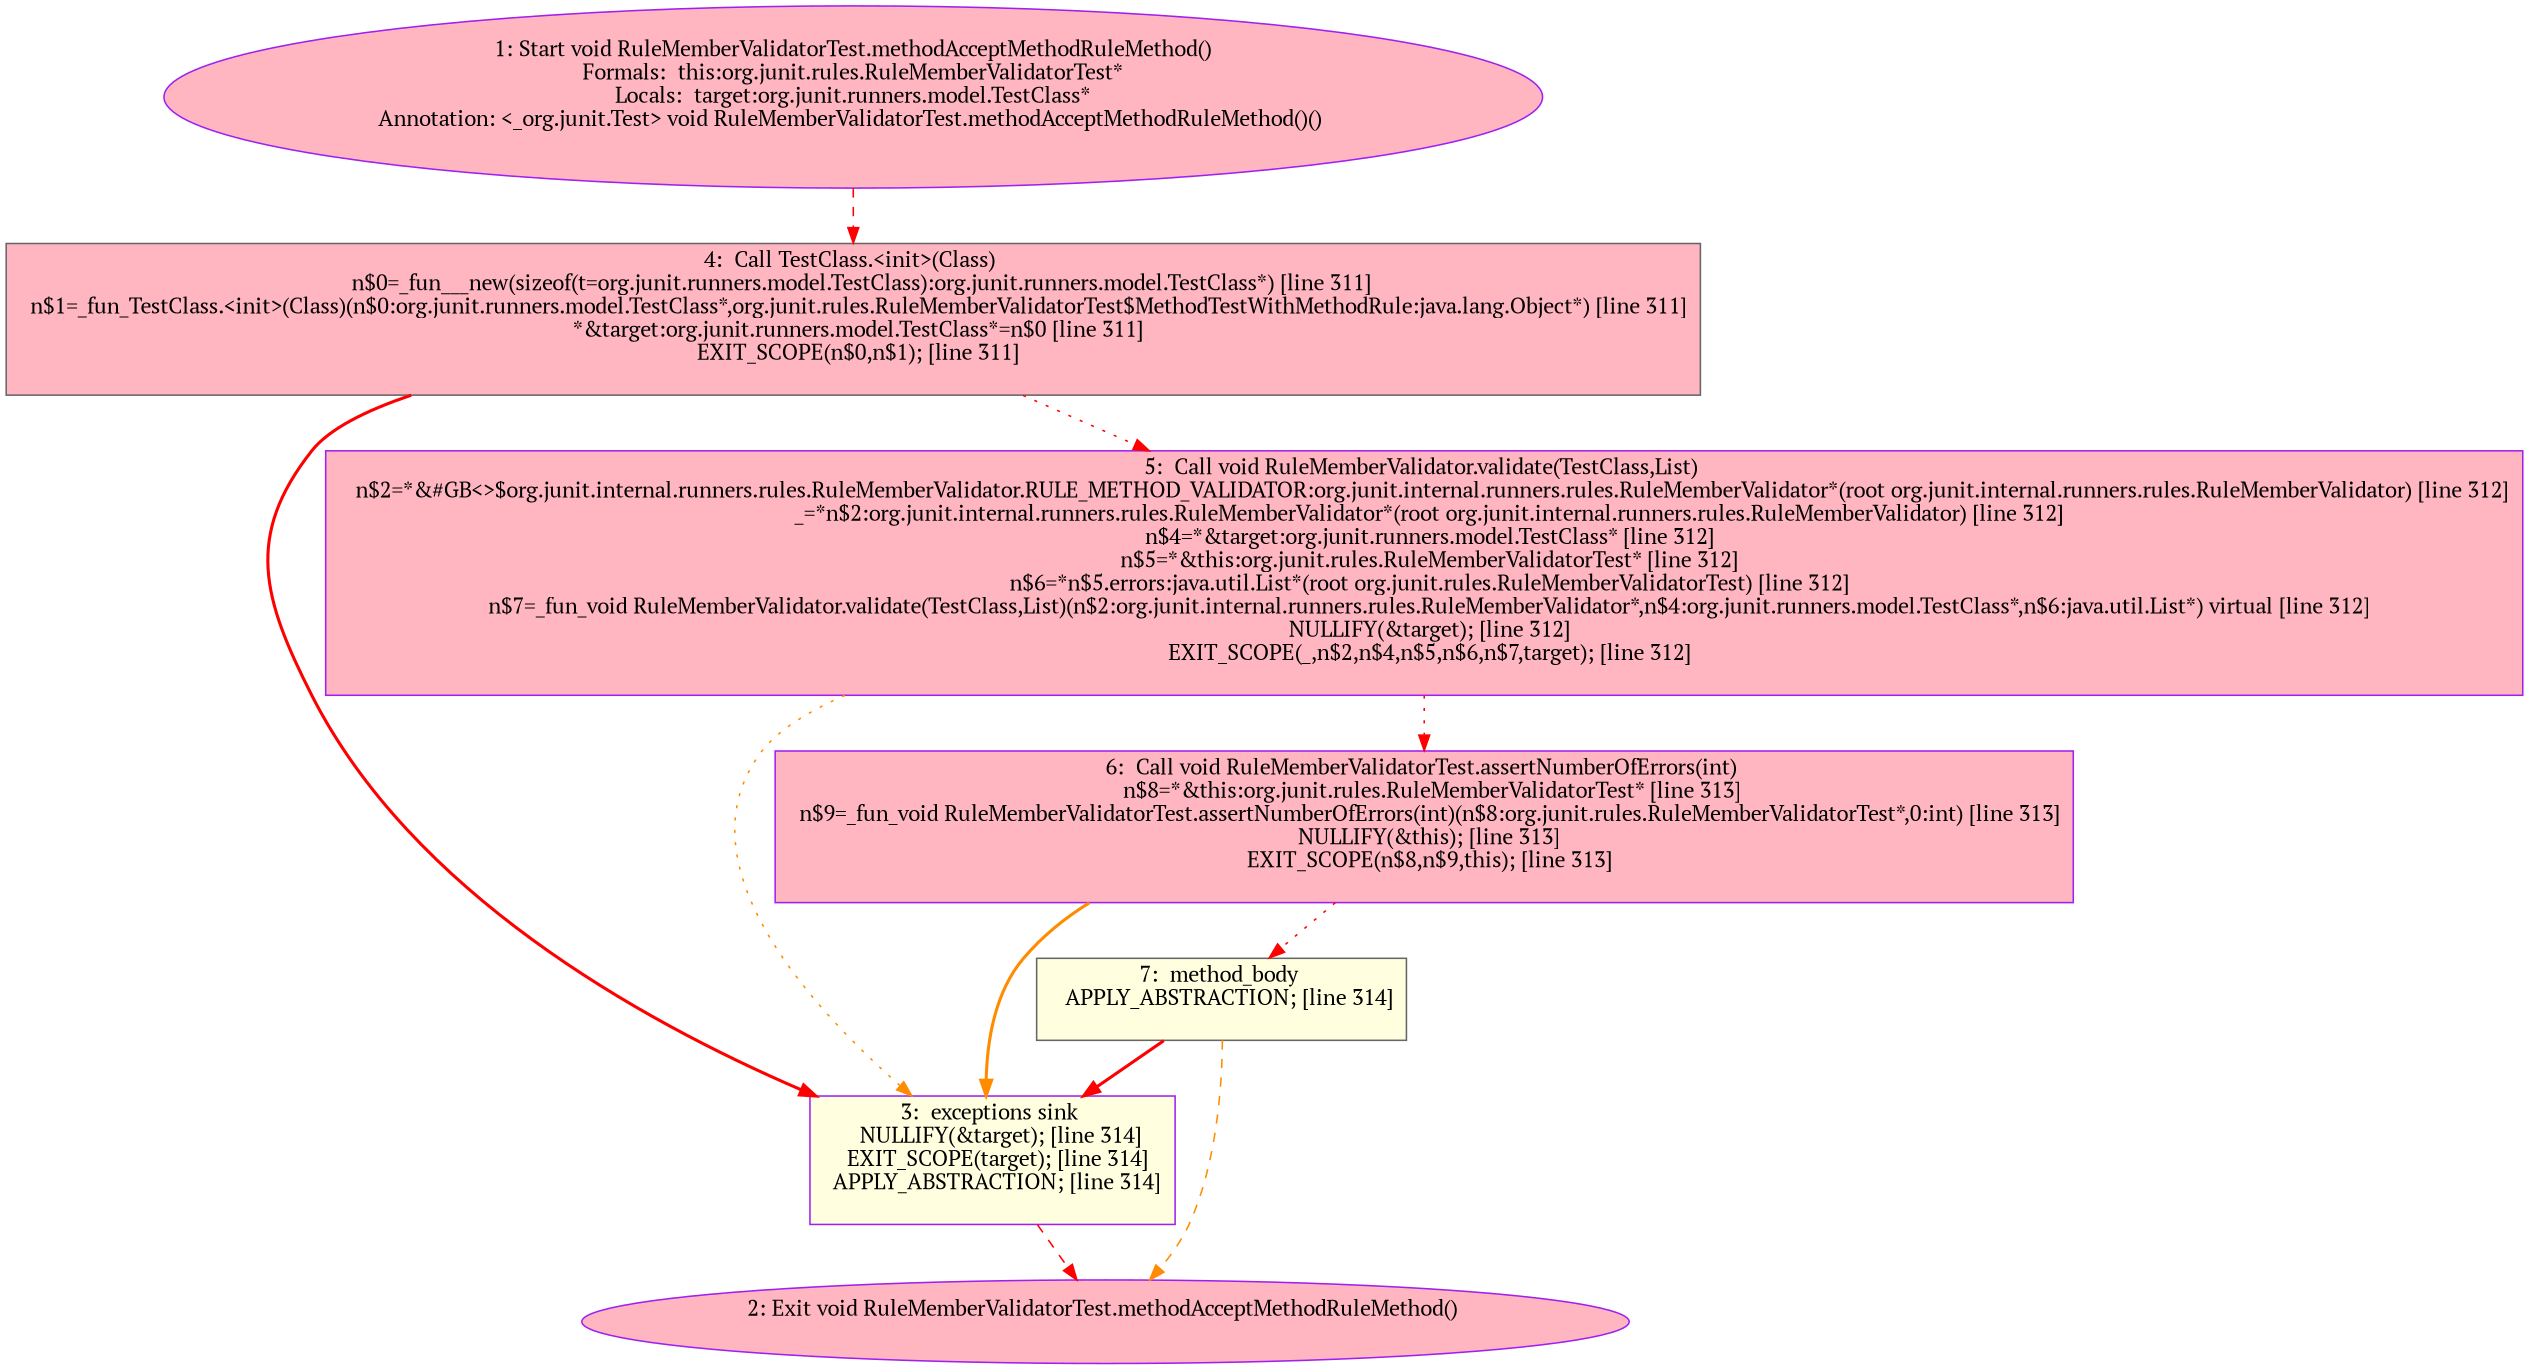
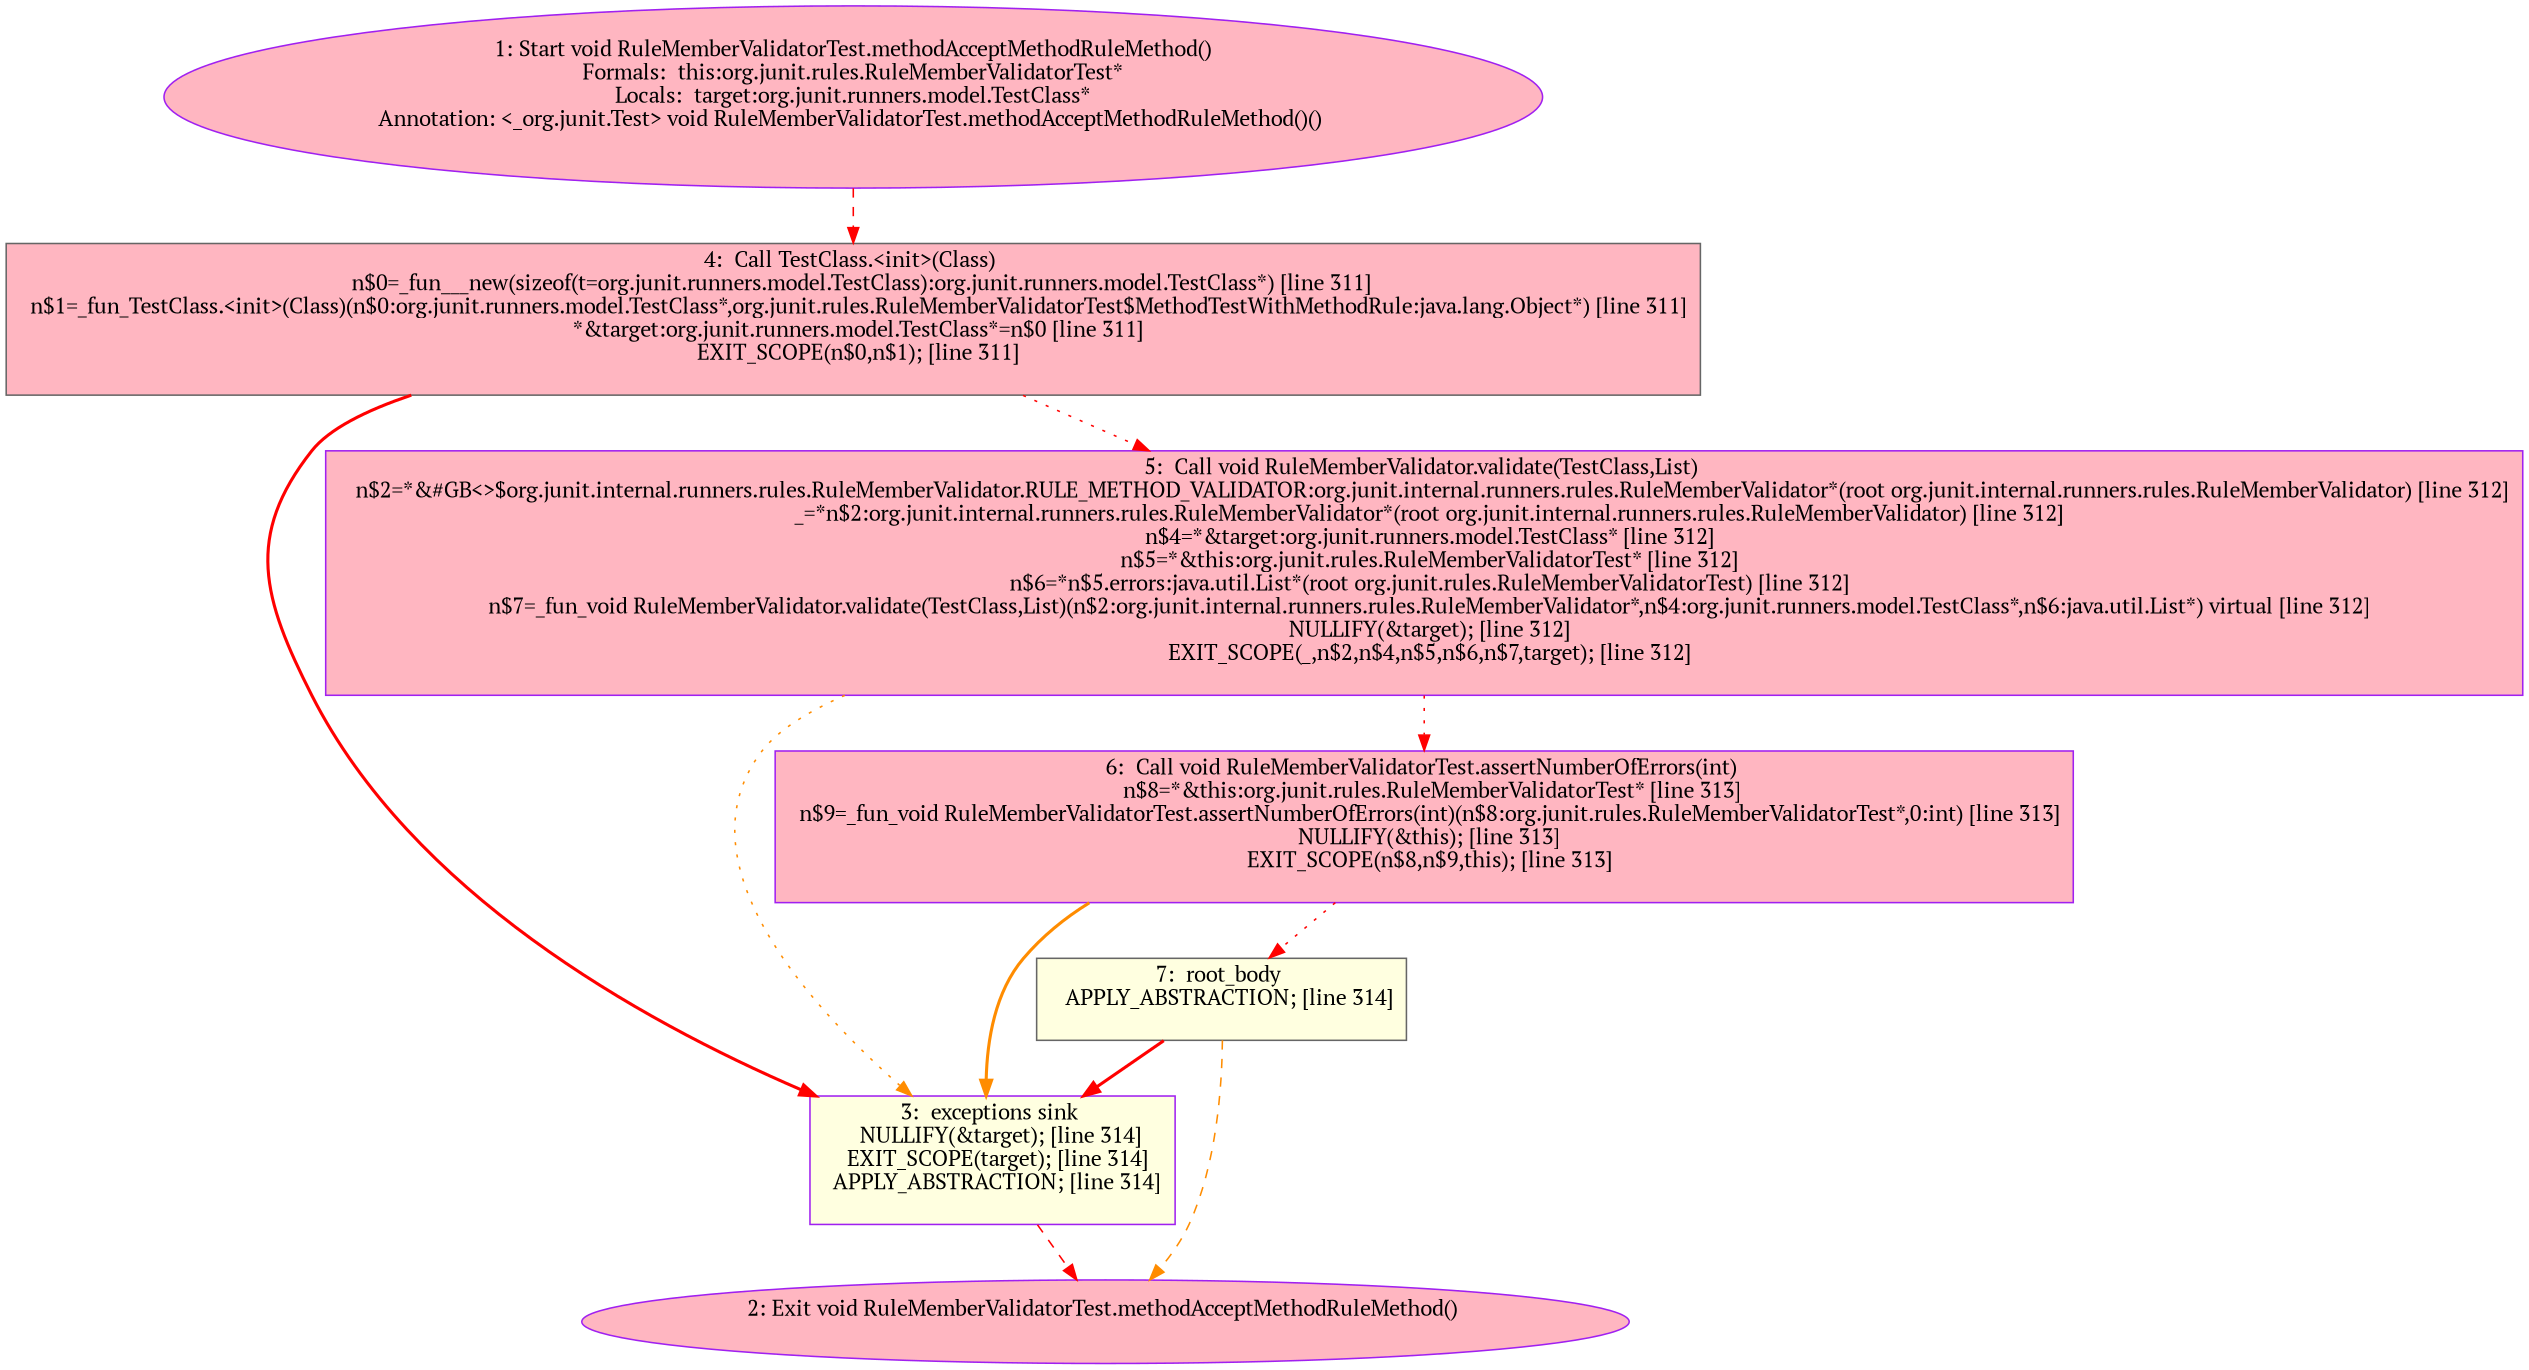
node "7:  method_body APPLY_ABSTRACTION; [line 314]": label "7:  method_body APPLY_ABSTRACTION; [line 314]" -> "7:  root_body APPLY_ABSTRACTION; [line 314]"
